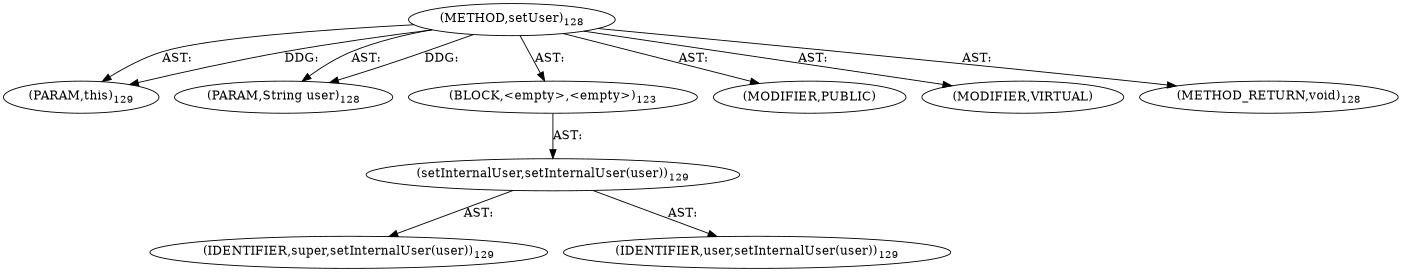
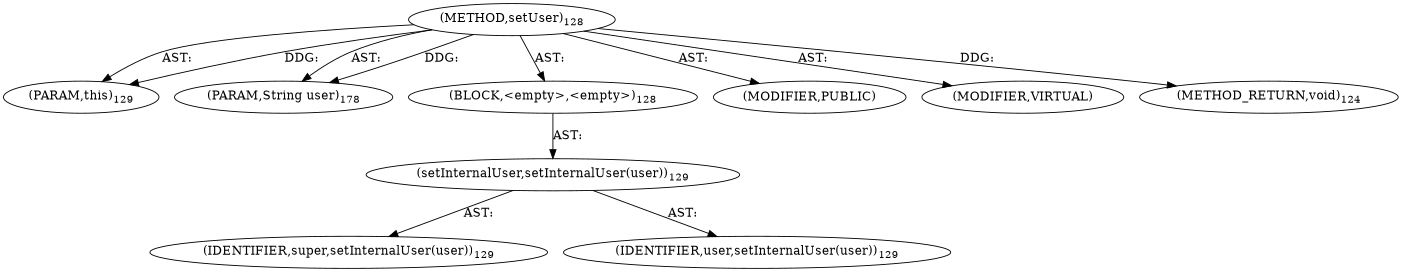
edge "(METHOD,setUser)" -> "(METHOD_RETURN,void)": label "AST: " -> "DDG: "
node "(PARAM,String user)": text "128" -> "178"
node "(BLOCK,<empty>,<empty>)": text "123" -> "128"
node "(METHOD_RETURN,void)": text "128" -> "124"
